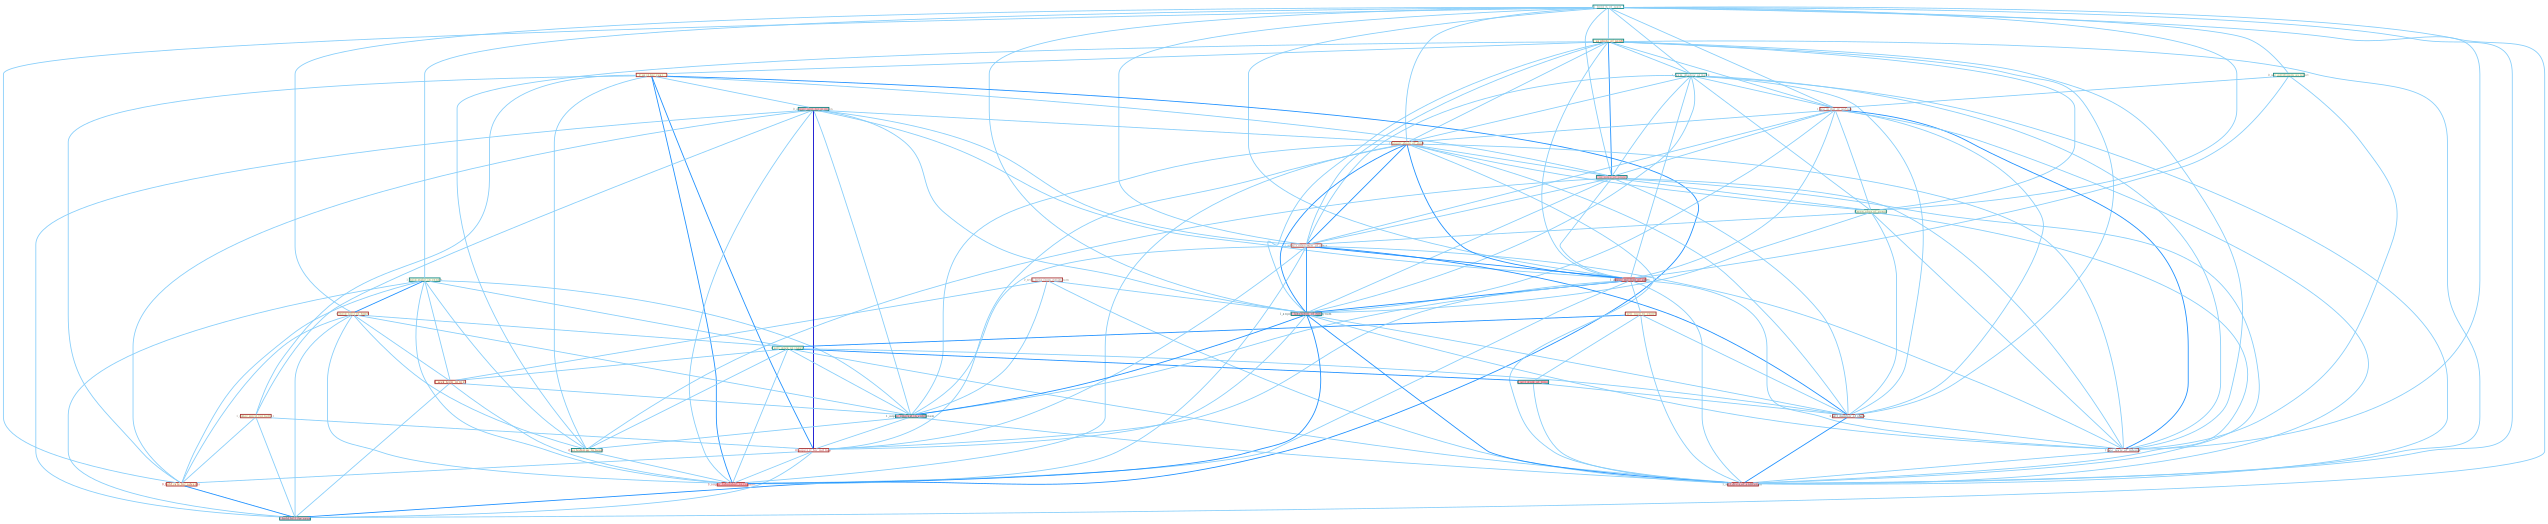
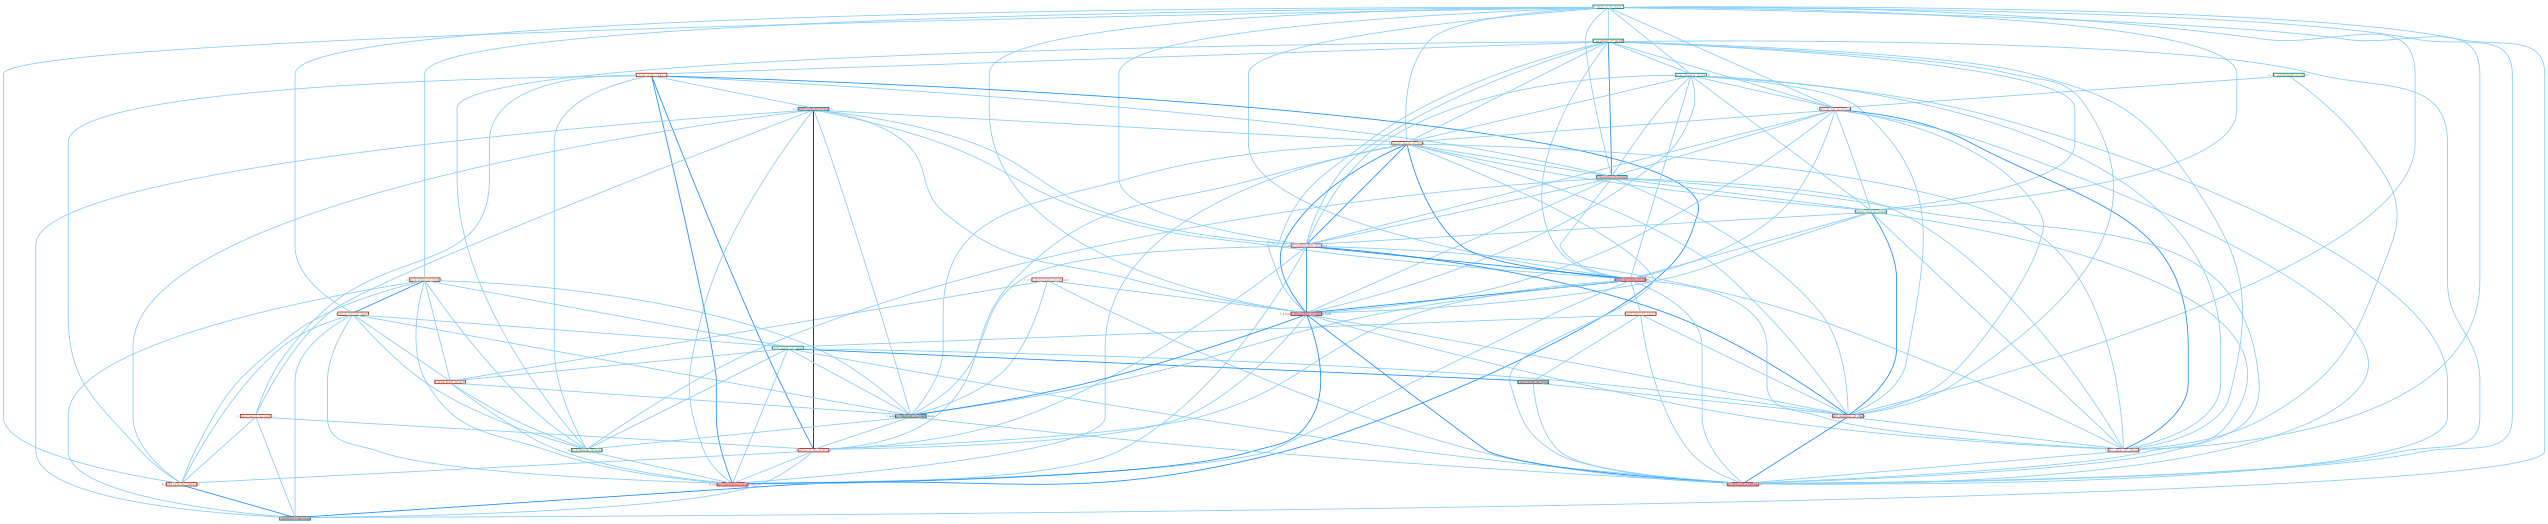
edge "1_hold_%_of_capit" -- "0_see_entitynam_as_resort": now "1_hold_%_of_capit" -- "1_sell_number_of_share"
edge "0_see_entitynam_as_resort" -- "1_acquir_million_of_asset": now "1_seen_abus_of_power" -- "1_acquir_million_of_asset"
node "1_hold_stake_in_ventur": color teal -> brown
node "1_acquir_laboratori_of_entitynam": color teal -> brown
edge "1_seen_abus_of_power" -- "1_sell_number_of_share": color #87cefa -> #1e90ff
edge "0_sell_loan_to_owner" -- "1_sell_stock_in_index": color #1e90ff -> #87cefa
edge "0_seek_term_in_bid" -- "1_hold_bill_for_year": now "0_seek_term_in_bid" -- "0_us_techniqu_in_heart"
node "0_acquir_it_for_million": label "0_acquir_it_for_million" -> "0_some_it_for_million"
node "0_acquir_laboratori_in_transact": label "0_acquir_laboratori_in_transact" -> "0_acquir_laboratori_in_section"
